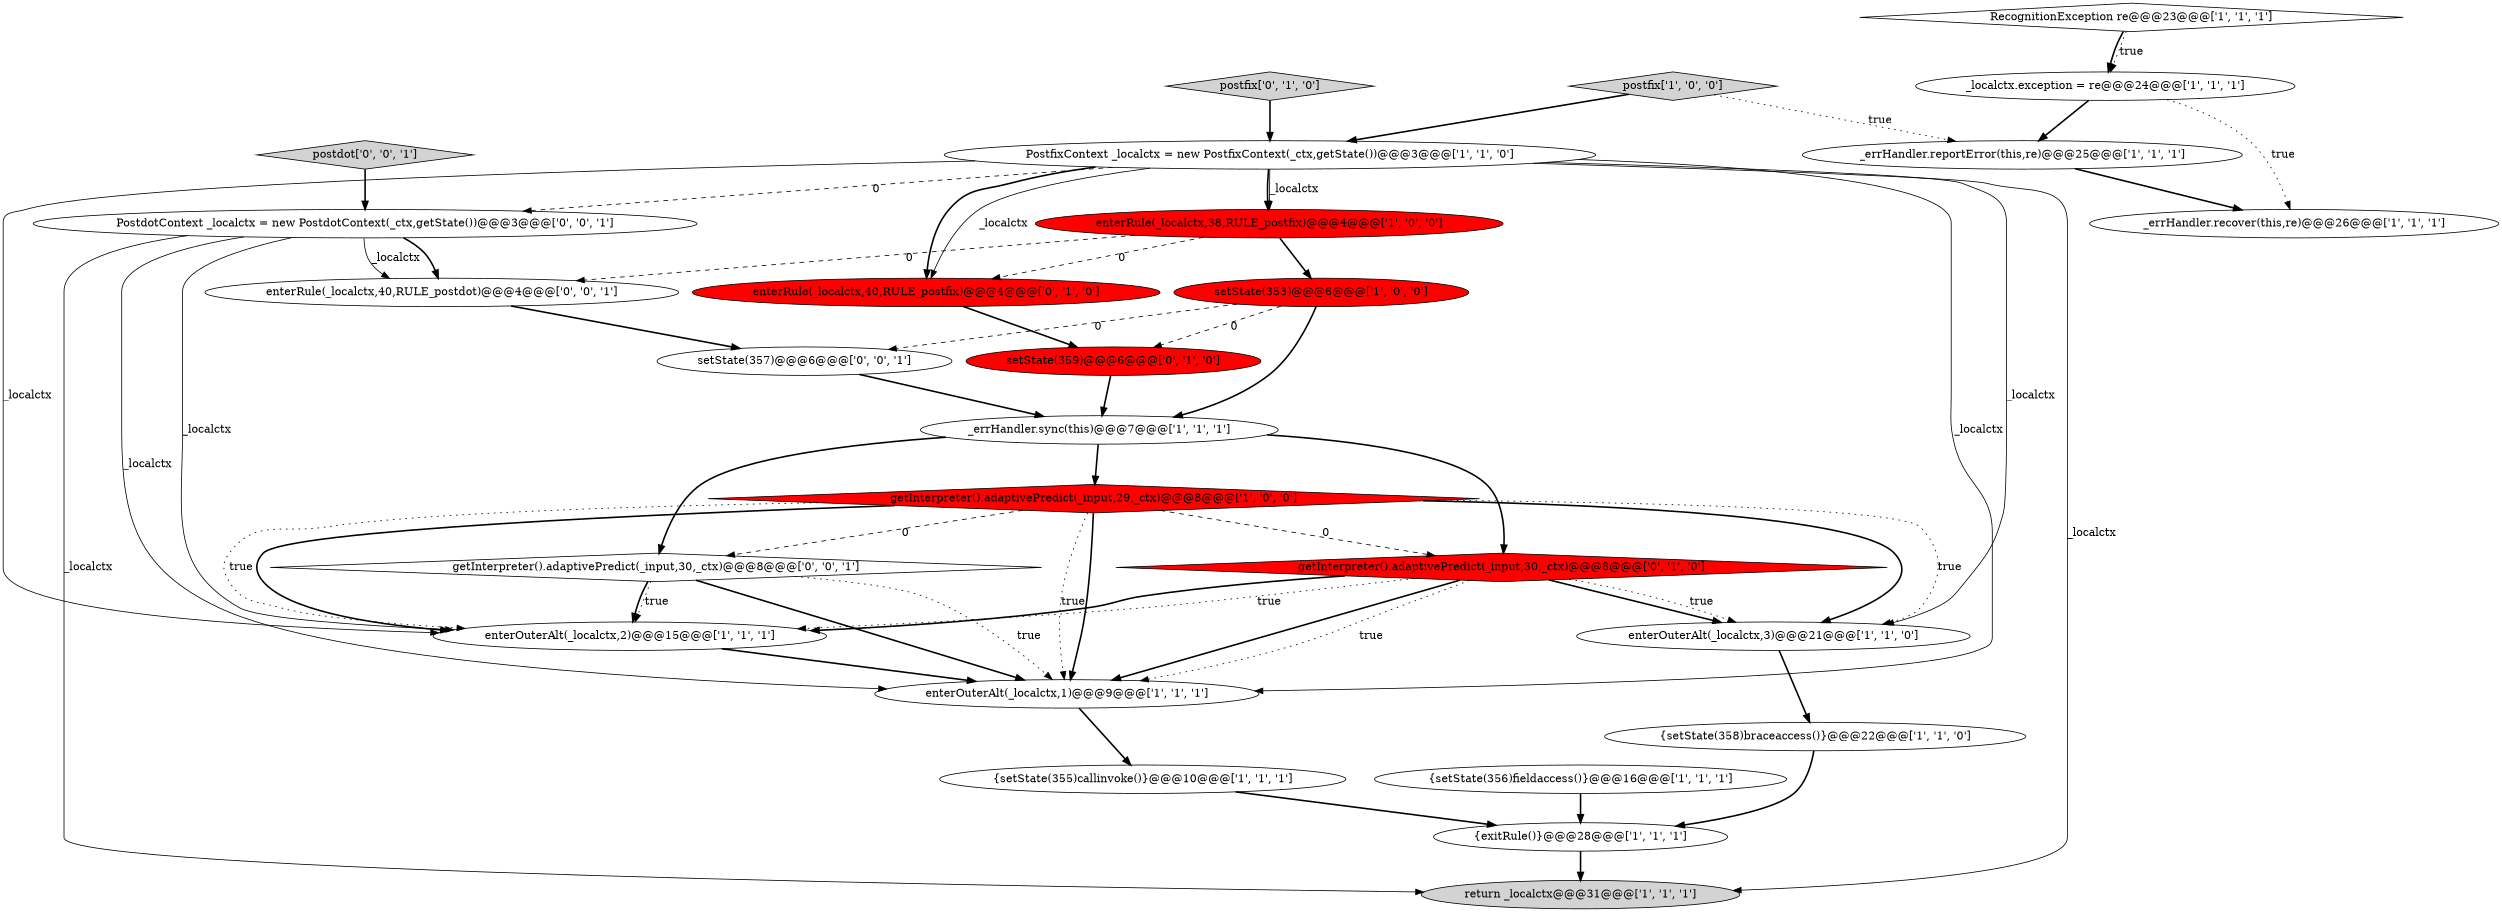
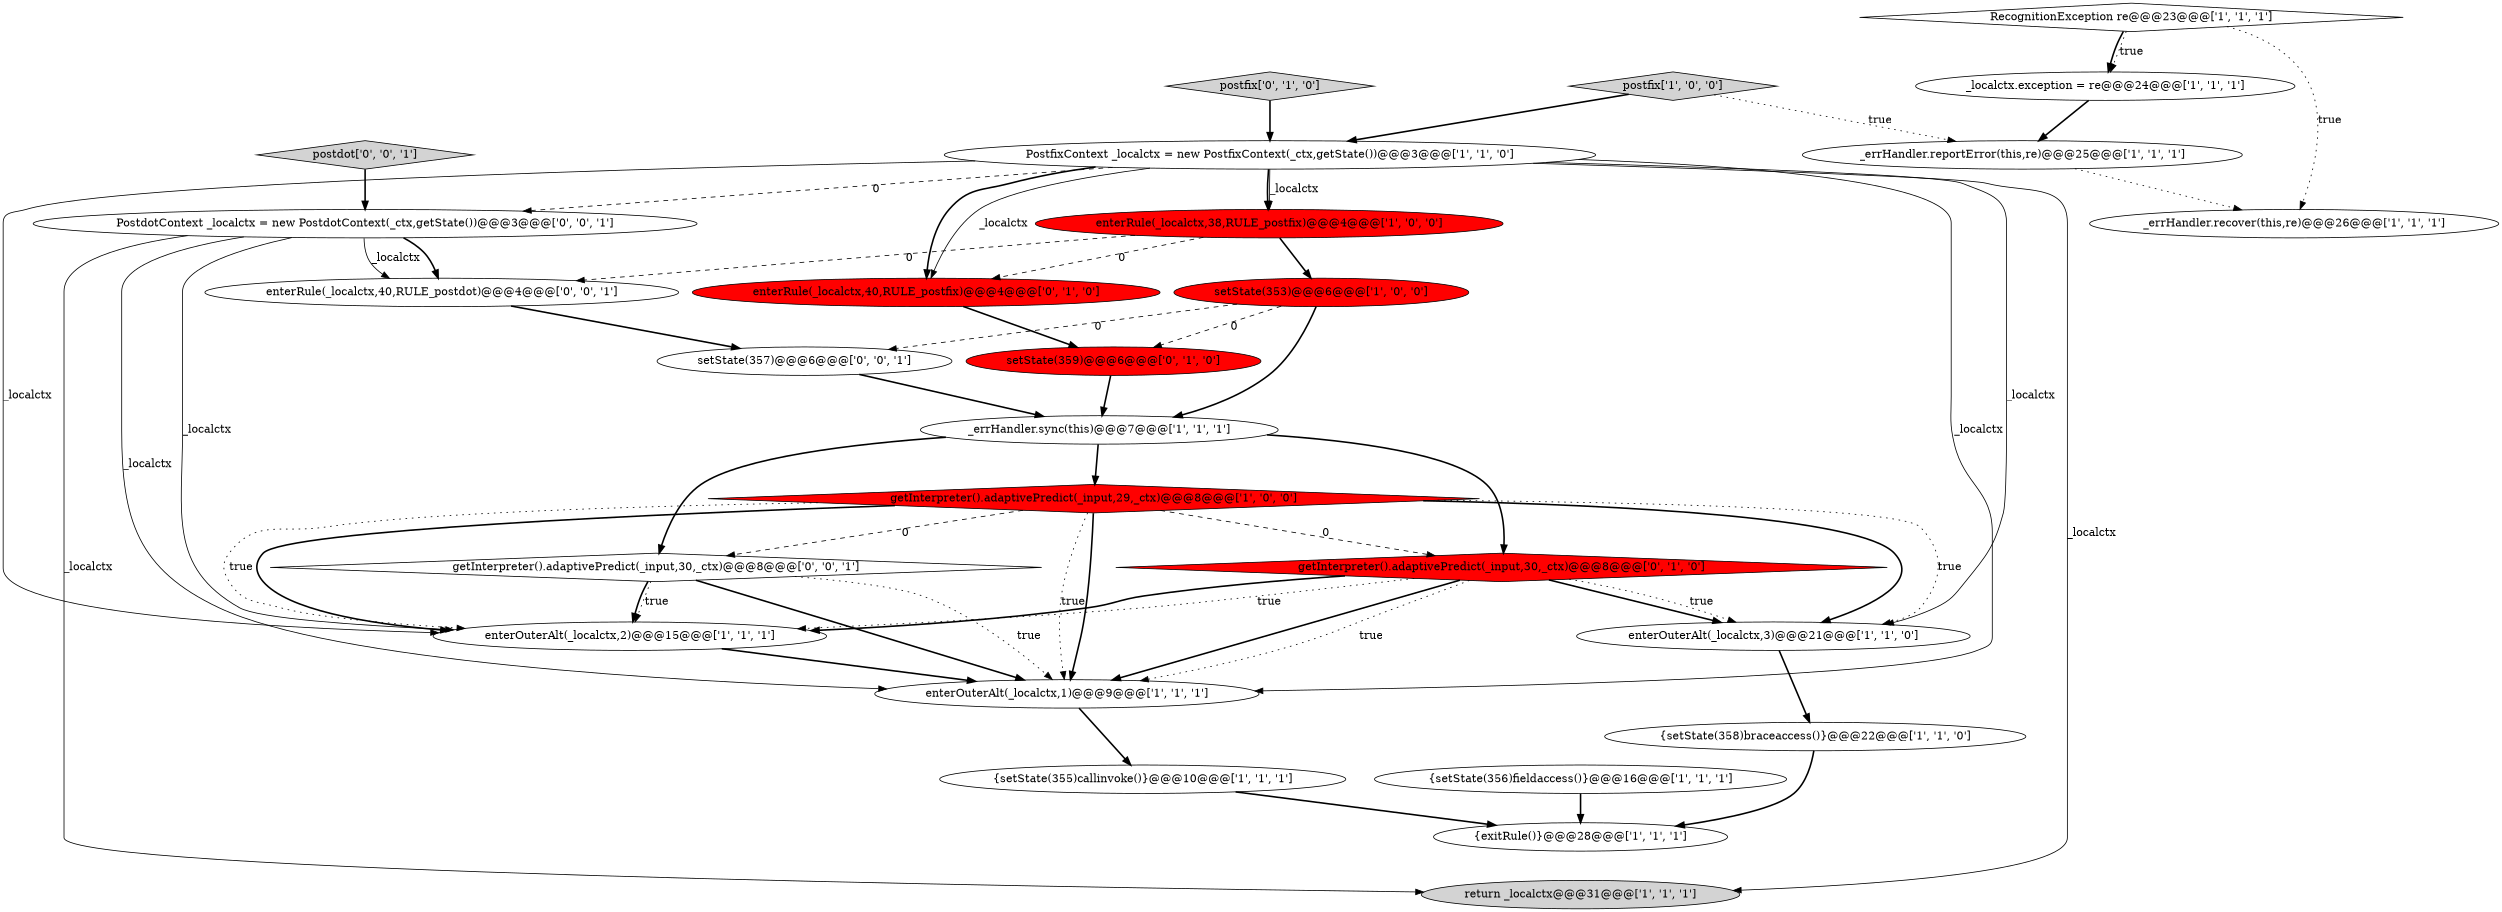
edge "_localctx.exception = re@@@24@@@['1', '1', '1']" -> "_errHandler.recover(this,re)@@@26@@@['1', '1', '1']": now "RecognitionException re@@@23@@@['1', '1', '1']" -> "_errHandler.recover(this,re)@@@26@@@['1', '1', '1']"
edge "_errHandler.reportError(this,re)@@@25@@@['1', '1', '1']" -> "_errHandler.recover(this,re)@@@26@@@['1', '1', '1']": style bold -> dotted
edge "{exitRule()}@@@28@@@['1', '1', '1']" -> "return _localctx@@@31@@@['1', '1', '1']": removed
